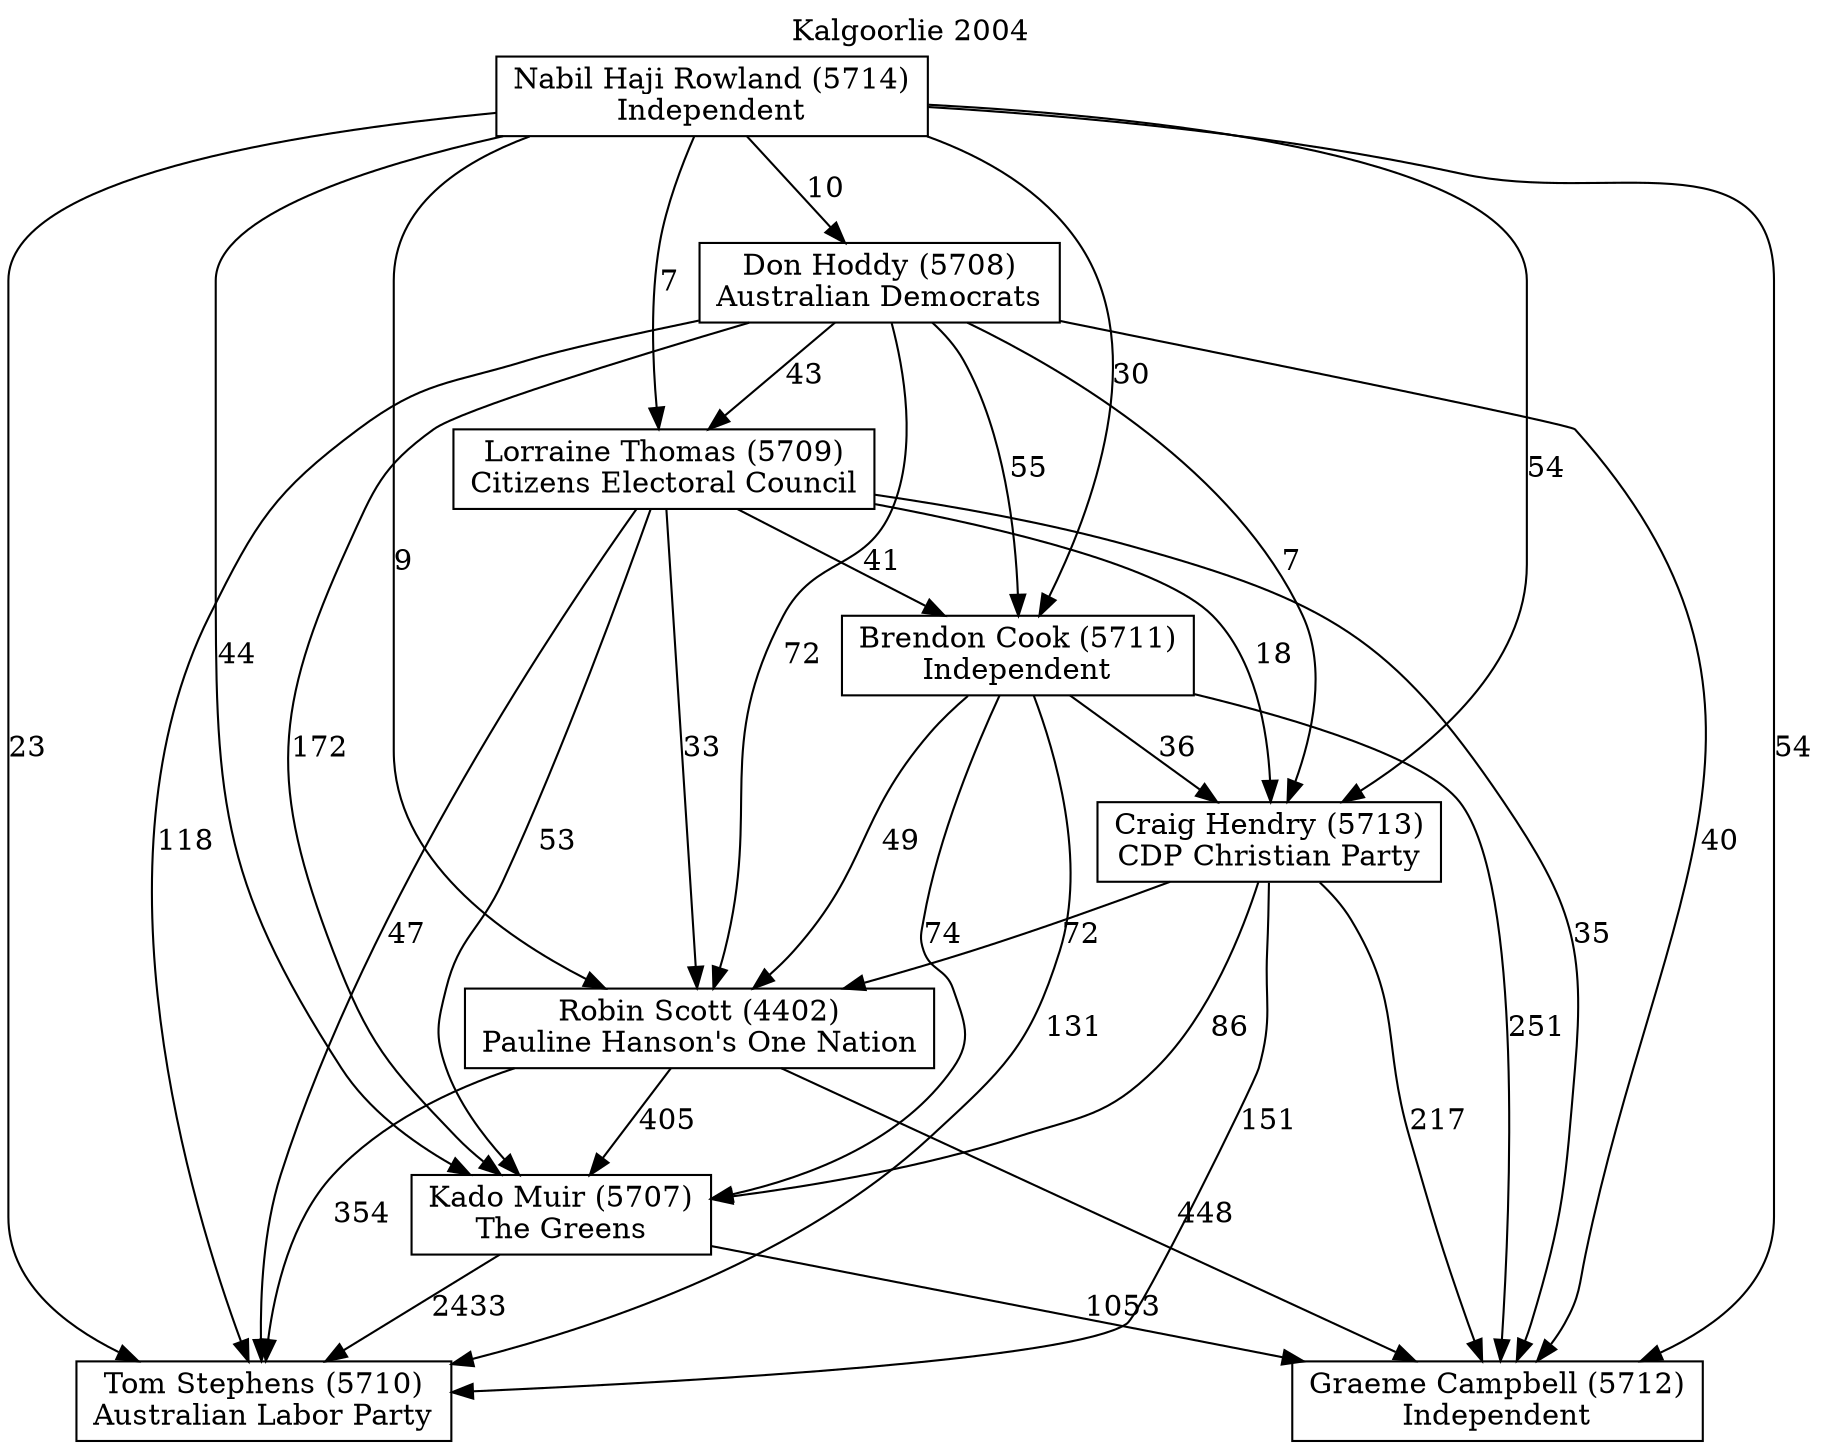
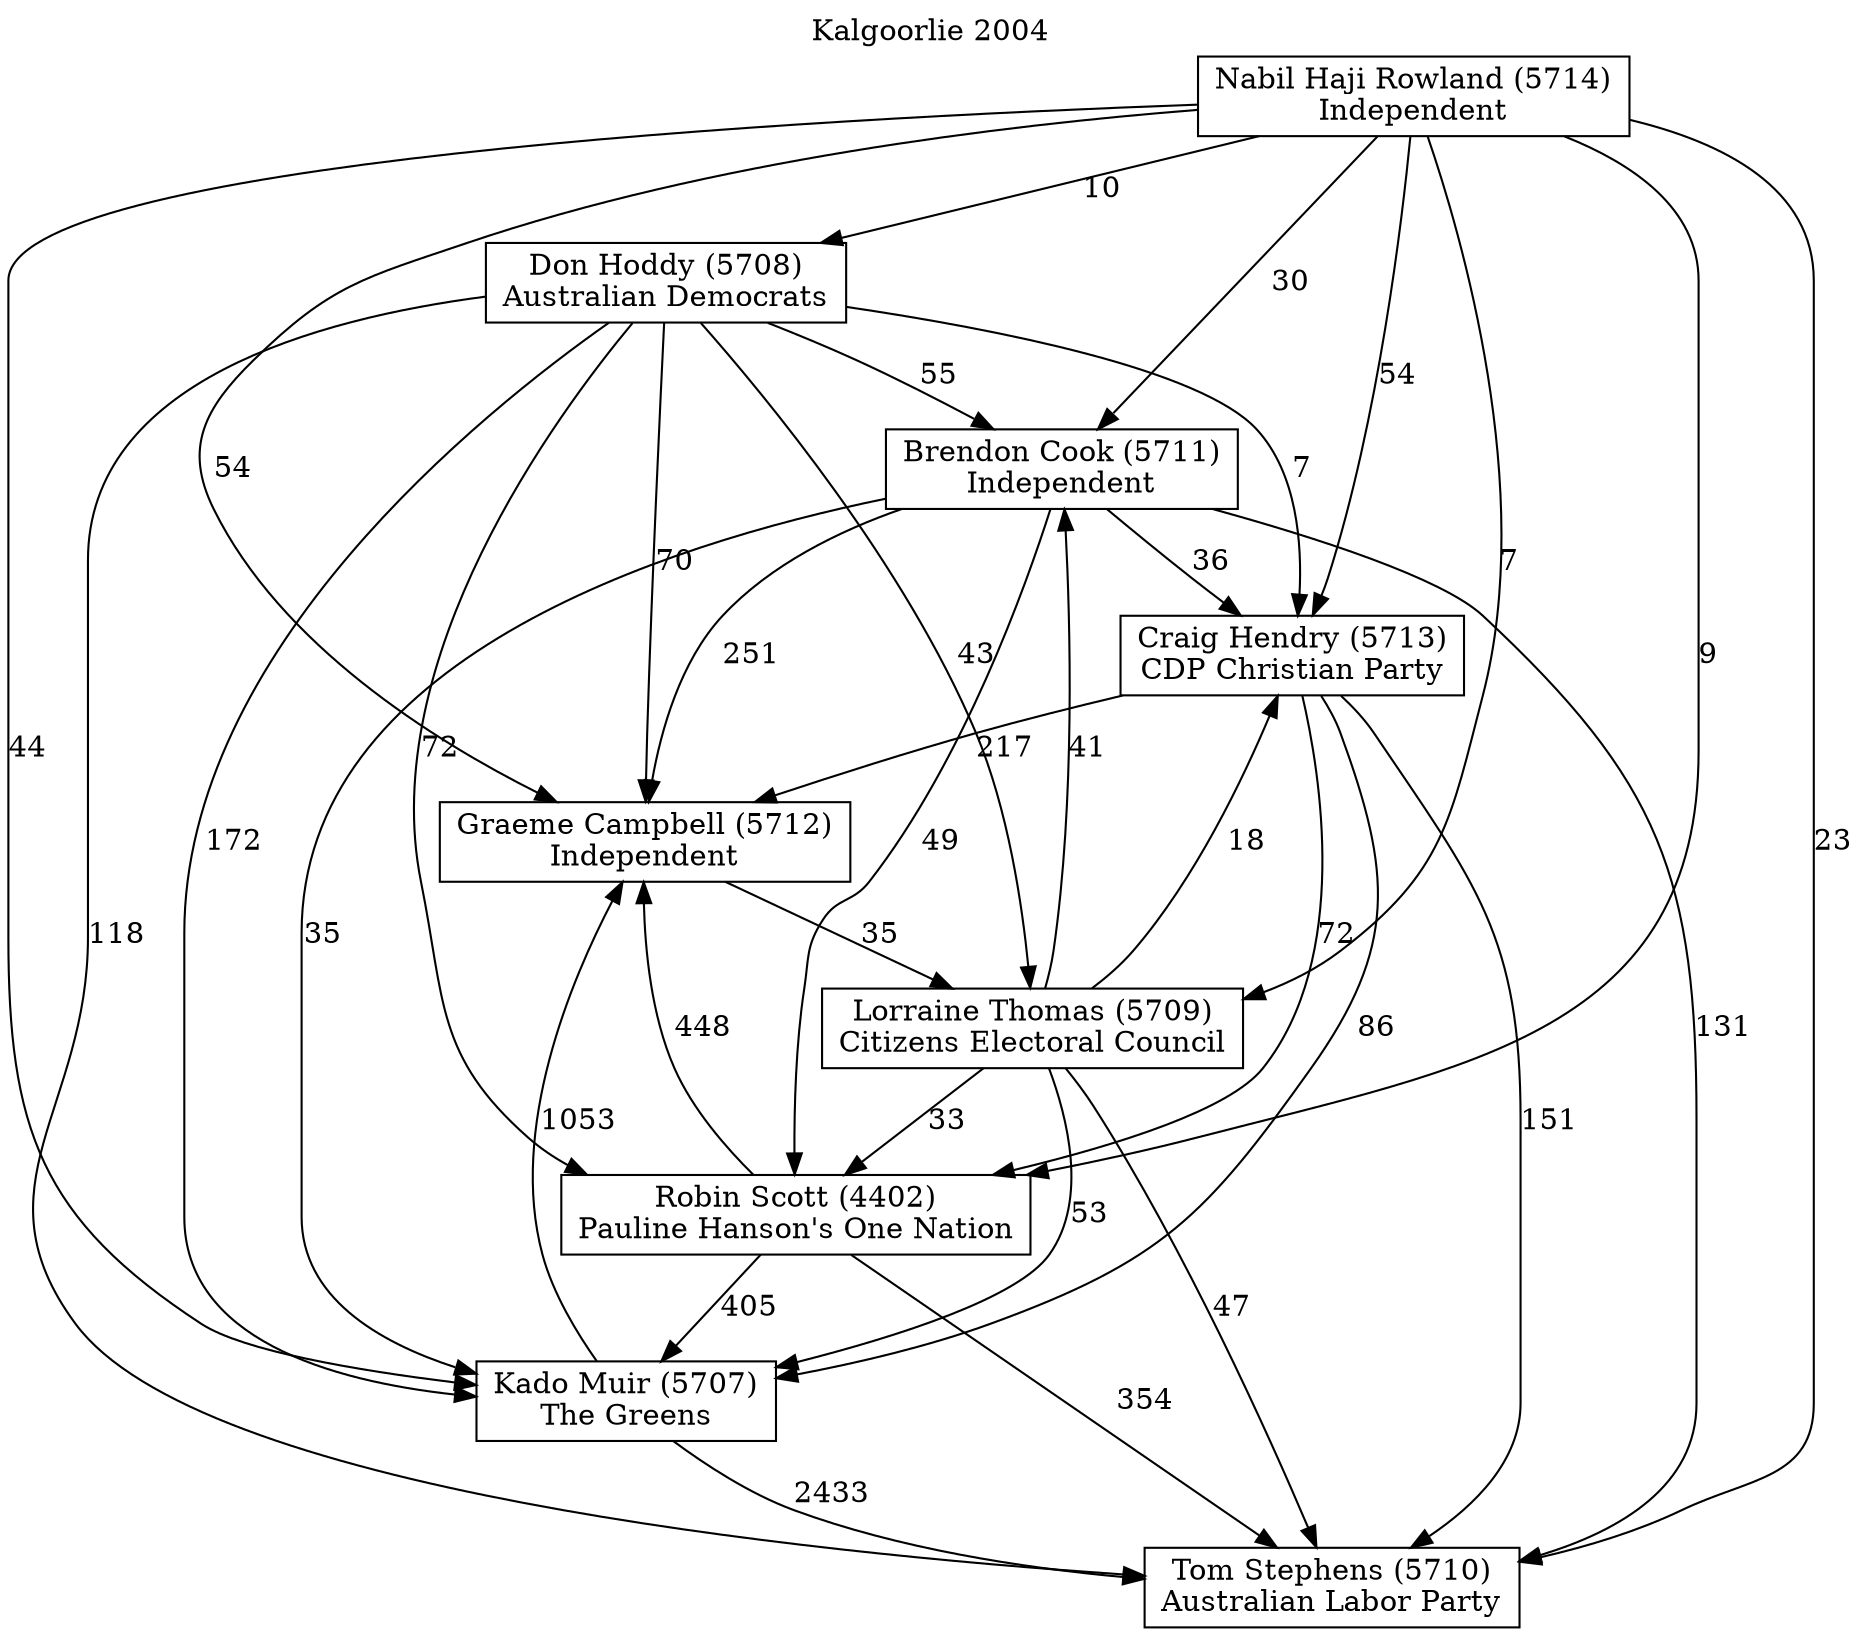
edge "Lorraine Thomas (5709) Citizens Electoral Council" -> "Graeme Campbell (5712) Independent": reversed
edge "Don Hoddy (5708) Australian Democrats" -> "Graeme Campbell (5712) Independent": label "40" -> "70"
edge "Brendon Cook (5711) Independent" -> "Kado Muir (5707) The Greens": label "74" -> "35"
